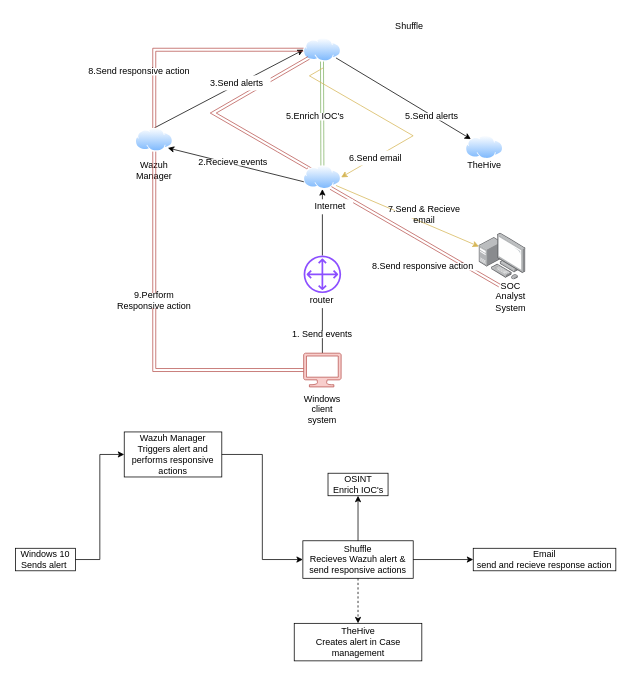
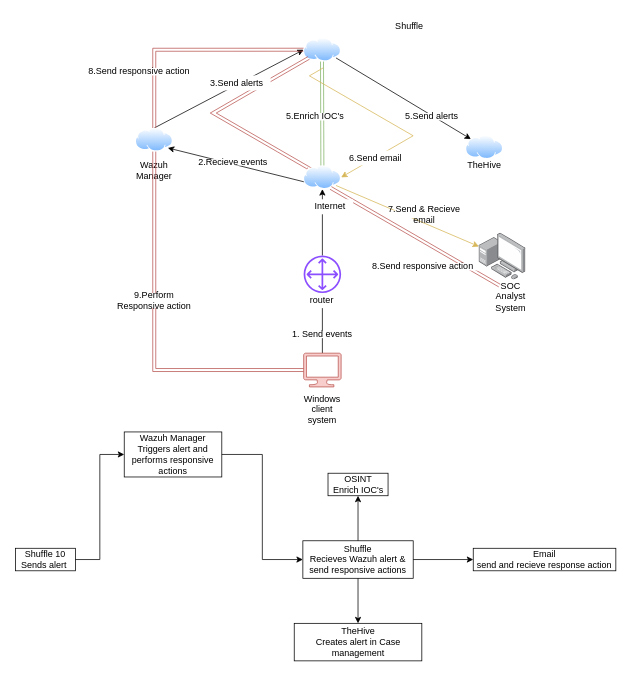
node "Windows 10 Sends alert": label "Windows 10 Sends alert" -> "Shuffle 10 Sends alert"
edge "Shuffle Recieves Wazuh alert & send responsive actions" -> "TheHive Creates alert in Case management": style dashed -> solid
